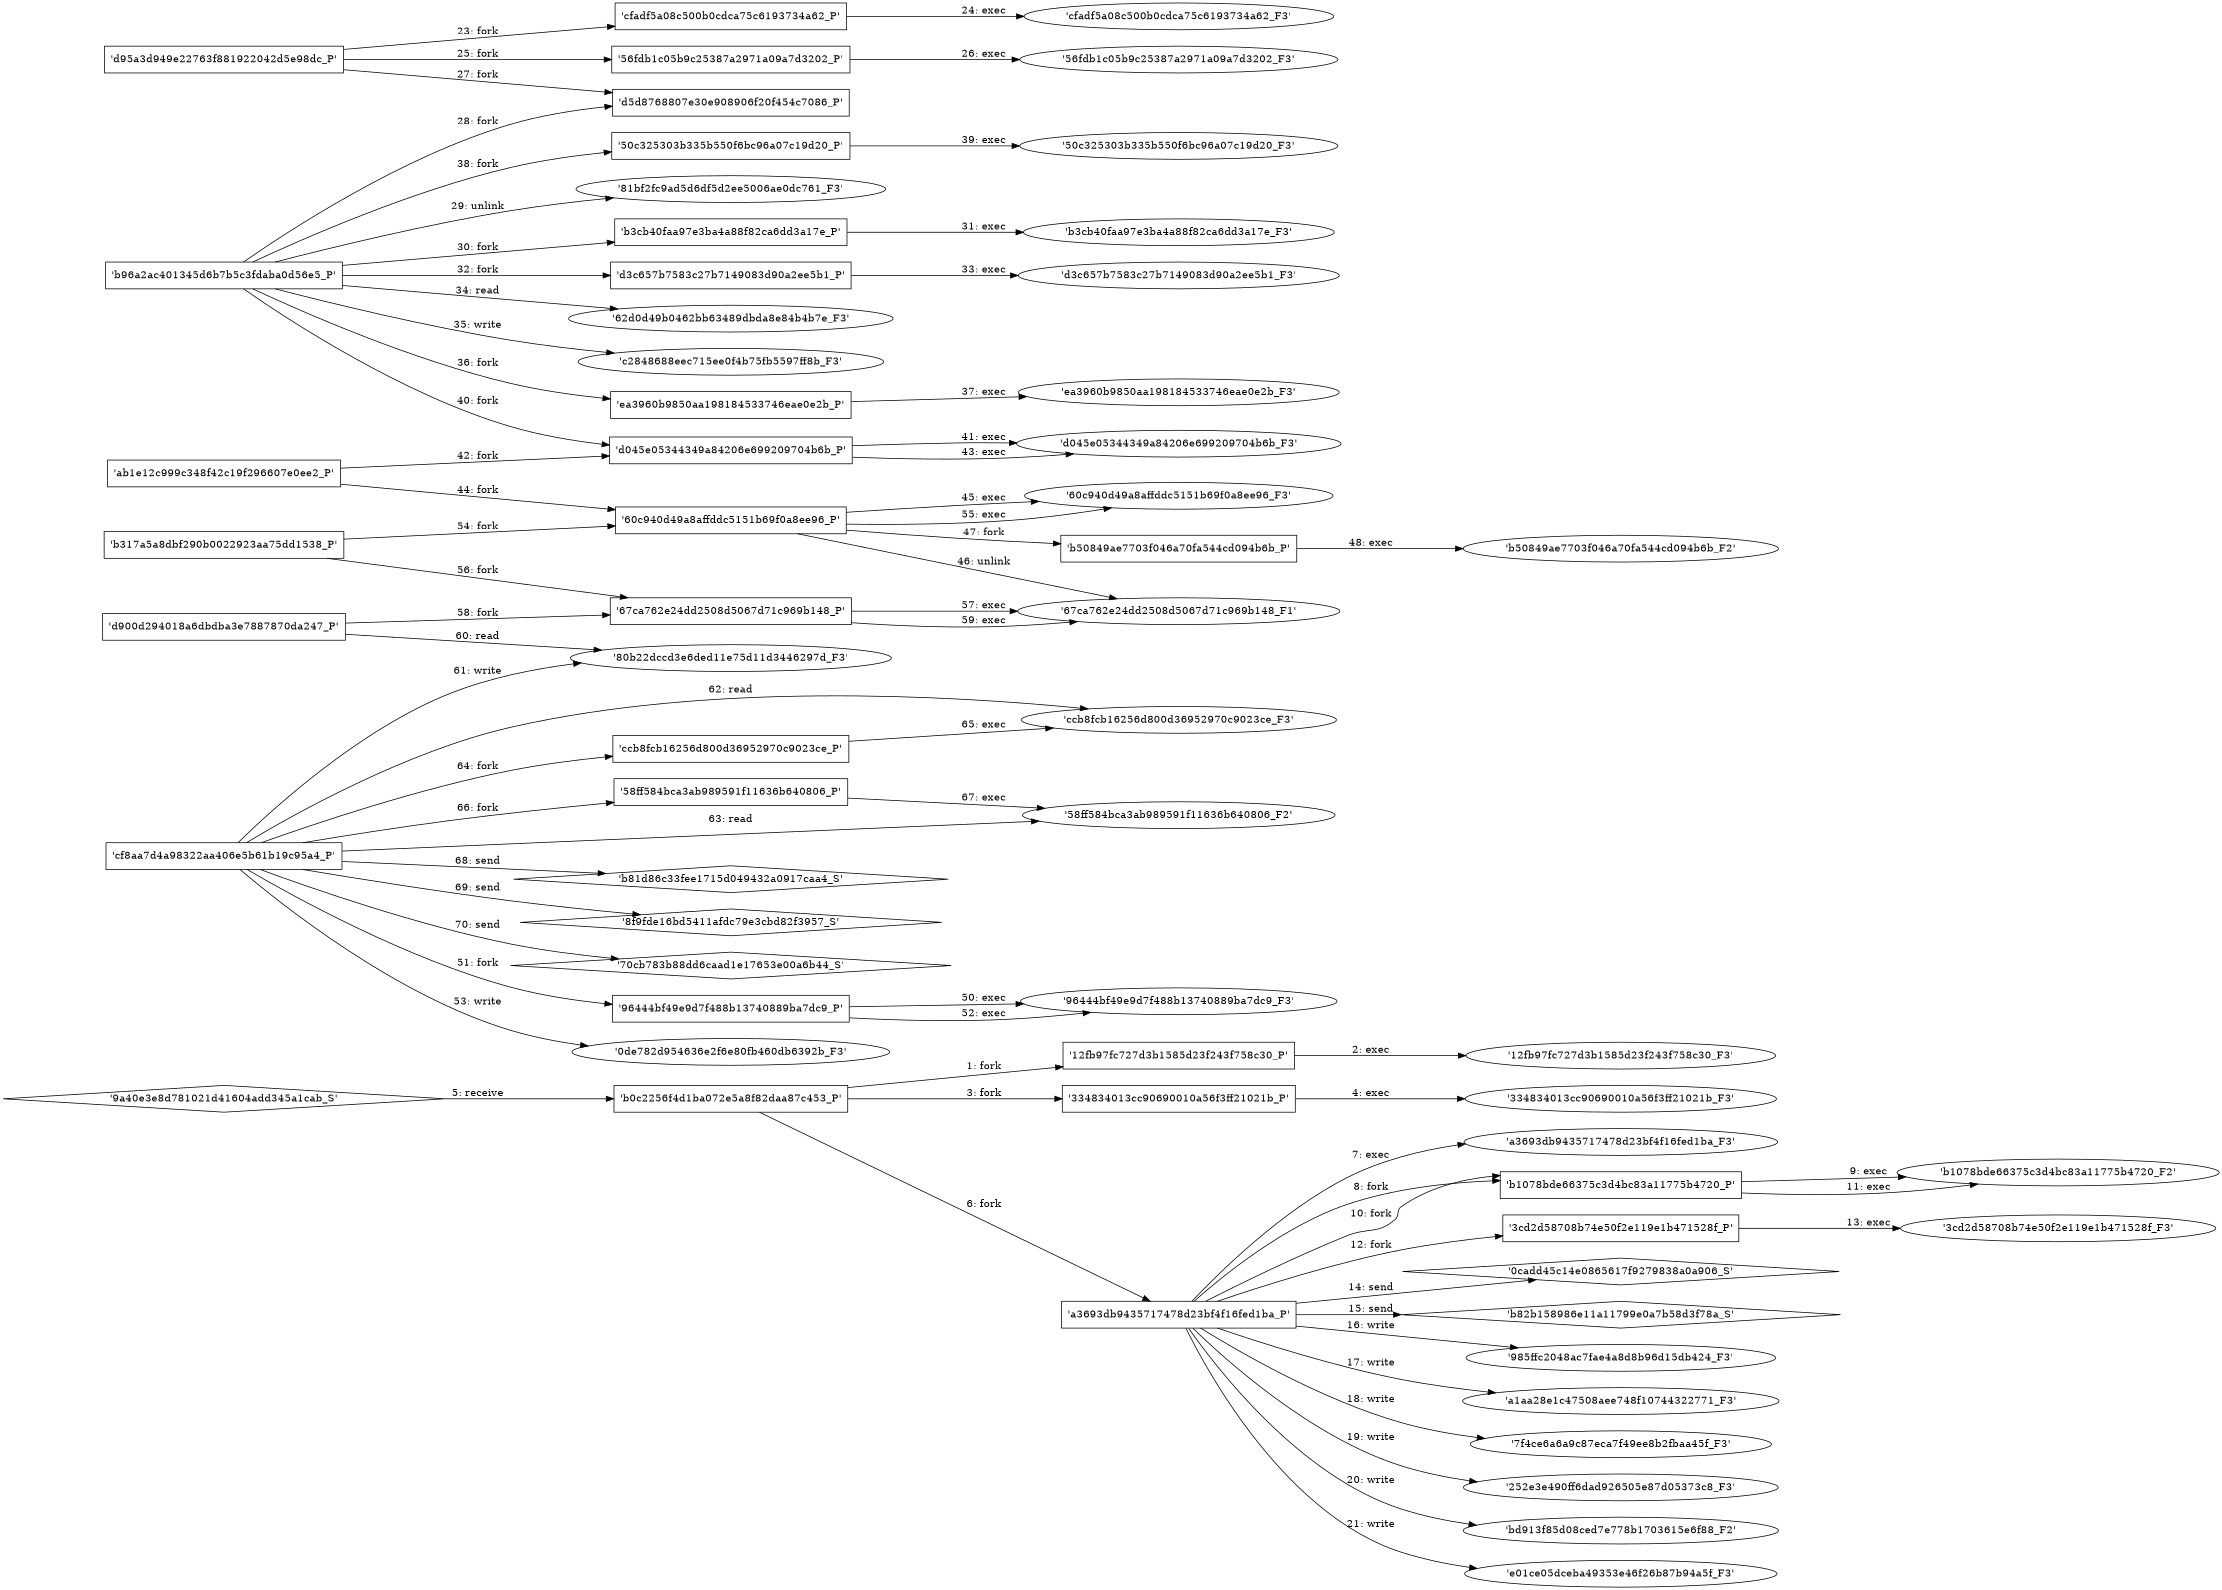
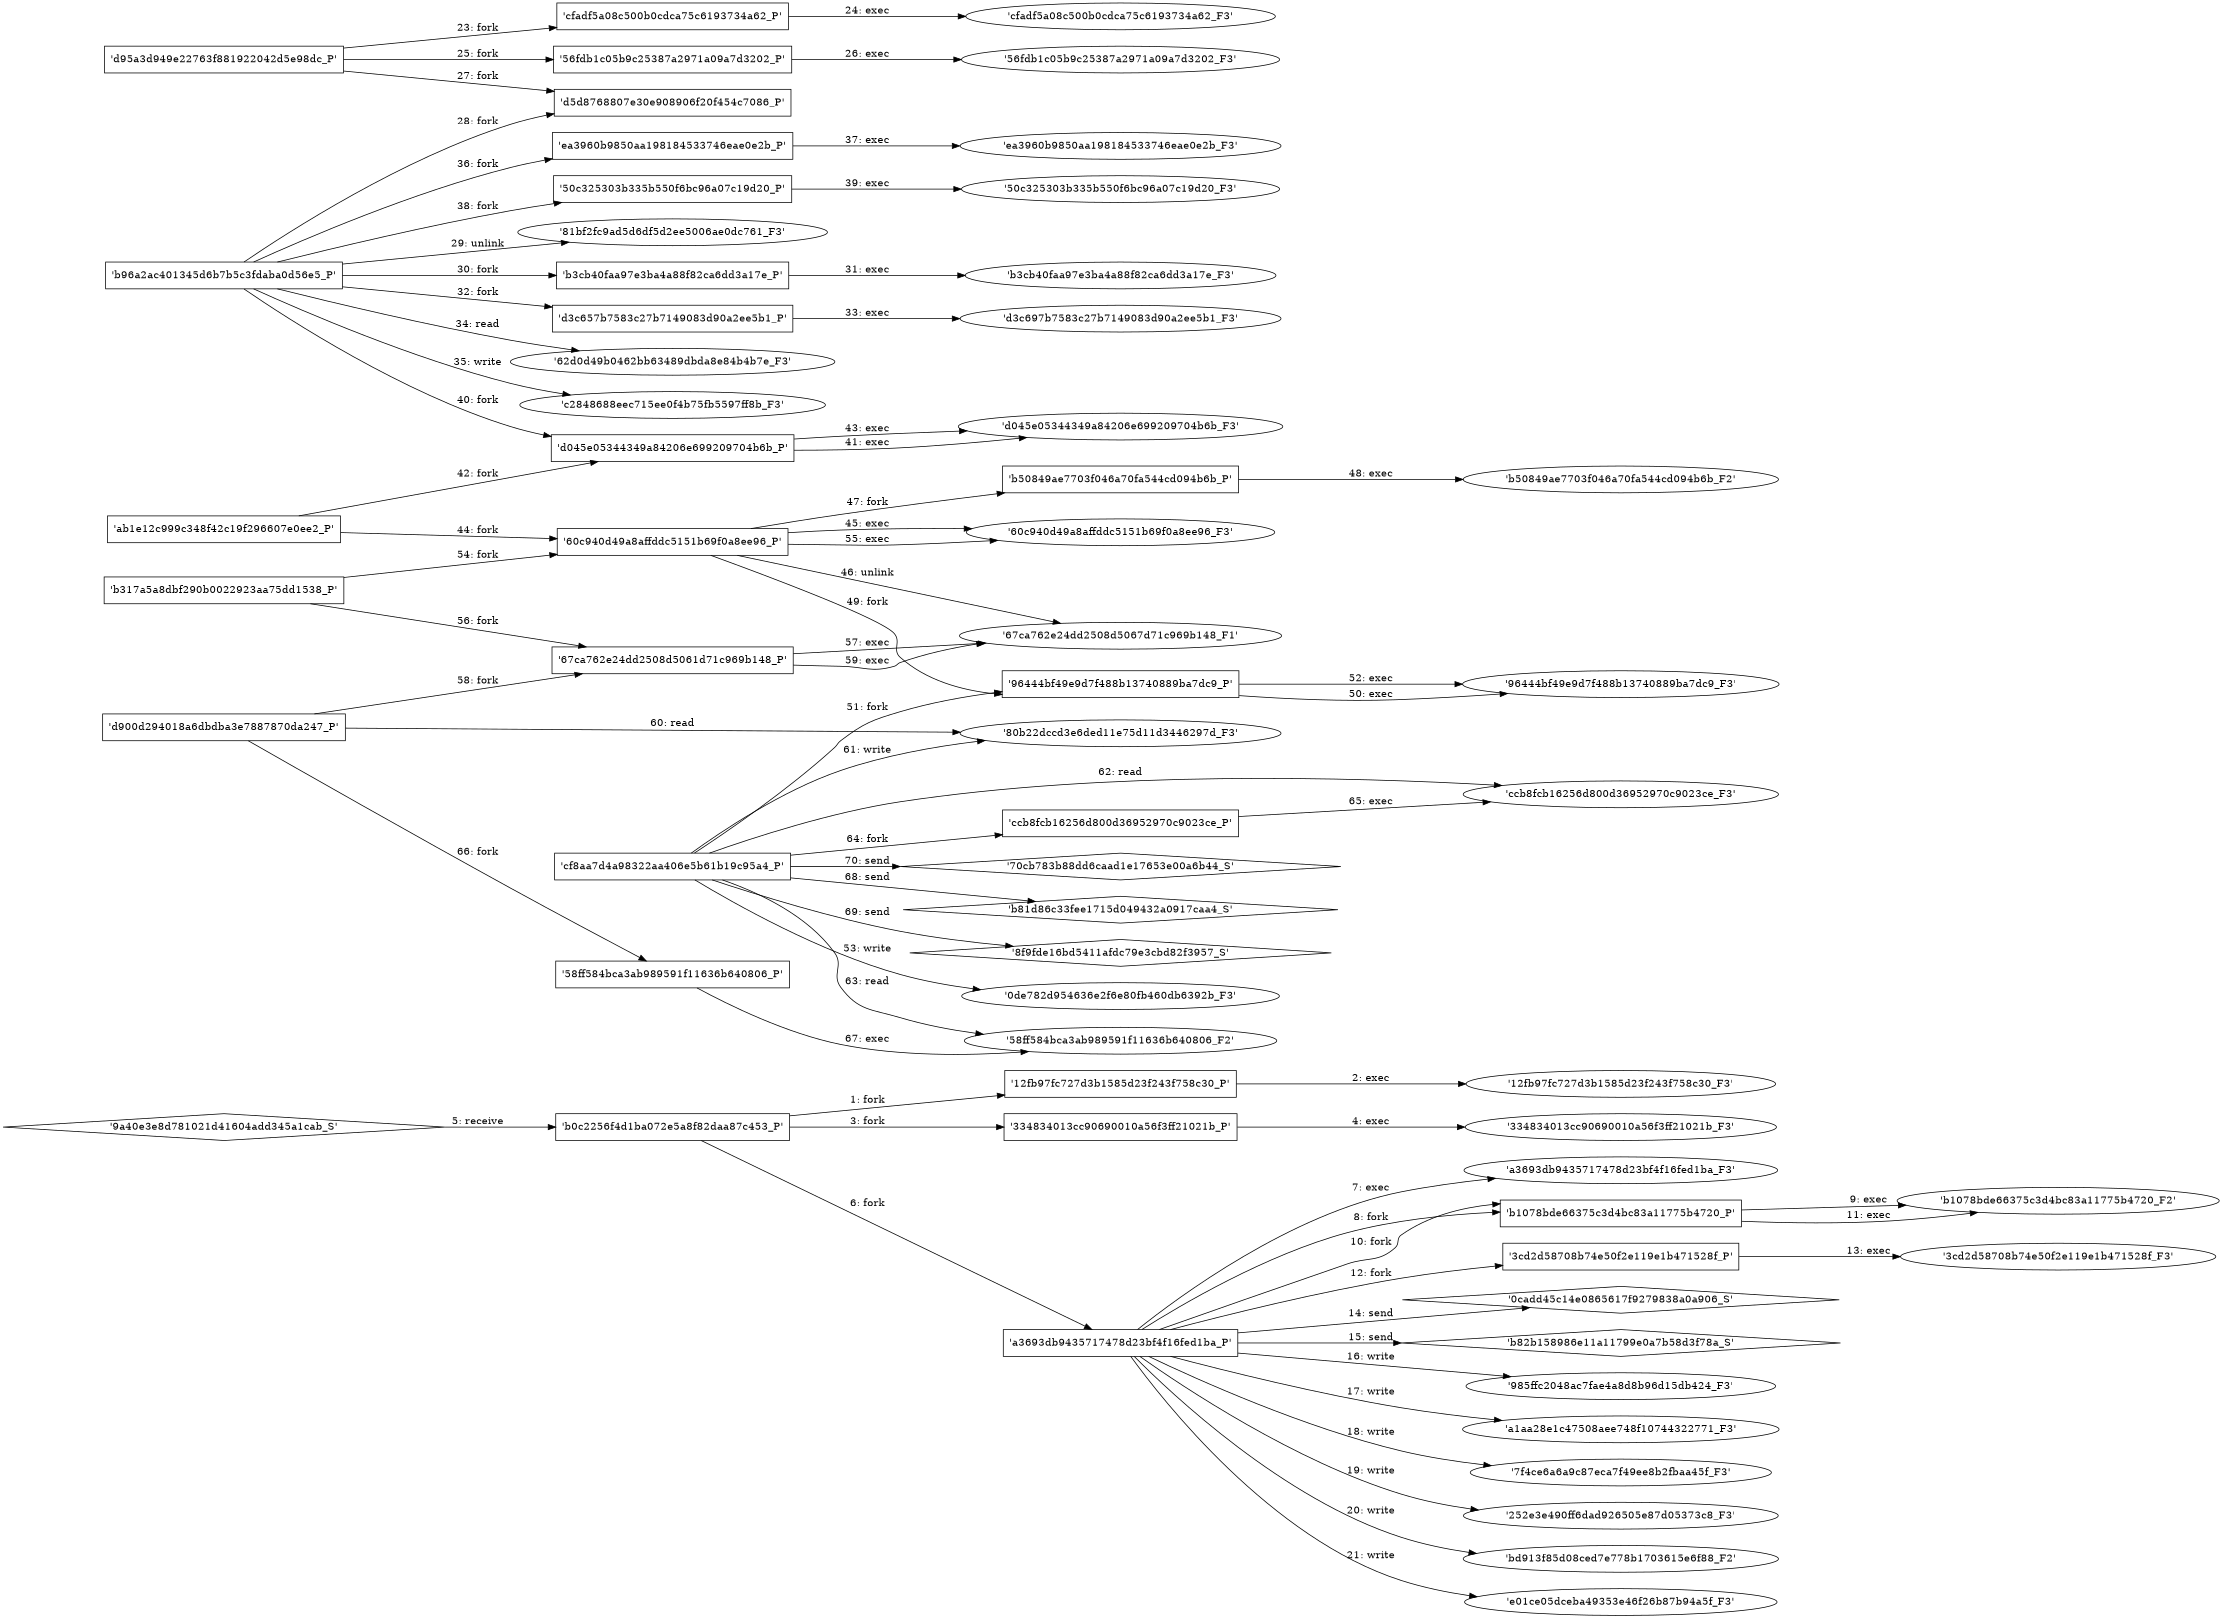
node "'d3c657b7583c27b7149083d90a2ee5b1_F3'": label "'d3c657b7583c27b7149083d90a2ee5b1_F3'" -> "'d3c697b7583c27b7149083d90a2ee5b1_F3'"
node "'67ca762e24dd2508d5067d71c969b148_P'": label "'67ca762e24dd2508d5067d71c969b148_P'" -> "'67ca762e24dd2508d5061d71c969b148_P'"
edge "'60c940d49a8affddc5151b69f0a8ee96_P'" -> "'96444bf49e9d7f488b13740889ba7dc9_P'": added, label "49: fork"
edge "'cf8aa7d4a98322aa406e5b61b19c95a4_P'" -> "'58ff584bca3ab989591f11636b640806_P'": now "'d900d294018a6dbdba3e7887870da247_P'" -> "'58ff584bca3ab989591f11636b640806_P'"
